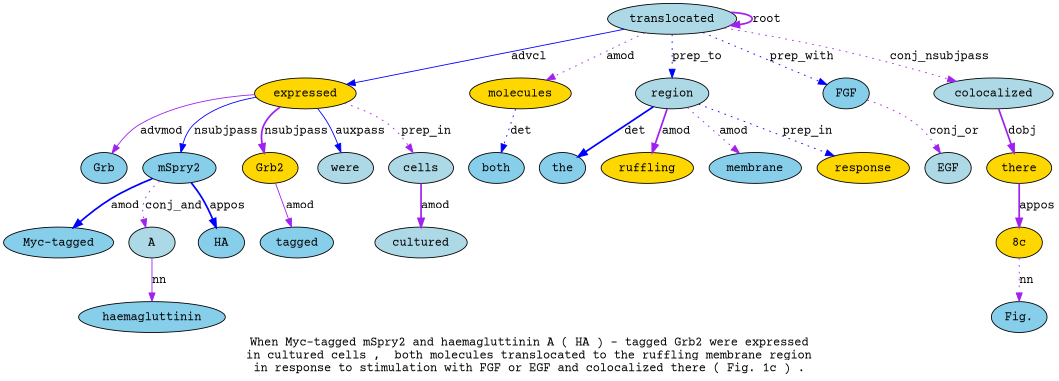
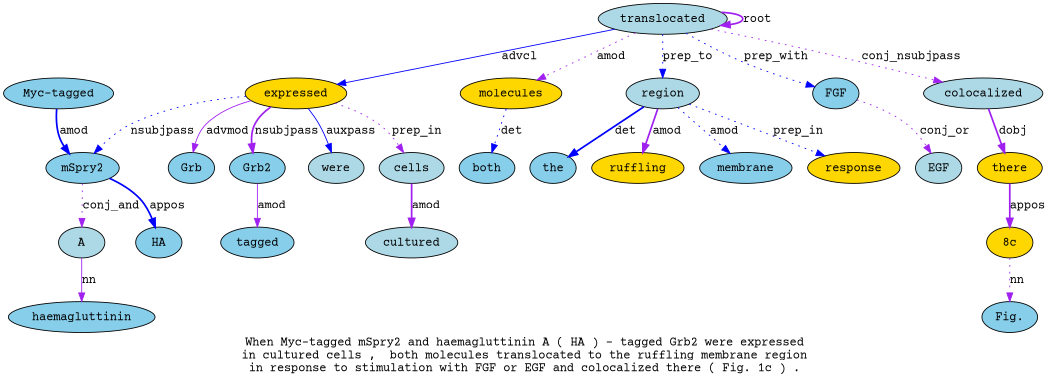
edge "expressed" -> "mSpry2": style solid -> dotted
edge "region" -> "membrane": color purple -> blue
node "Grb2": fillcolor gold -> skyblue
edge "mSpry2" -> "Myc-tagged": reversed
